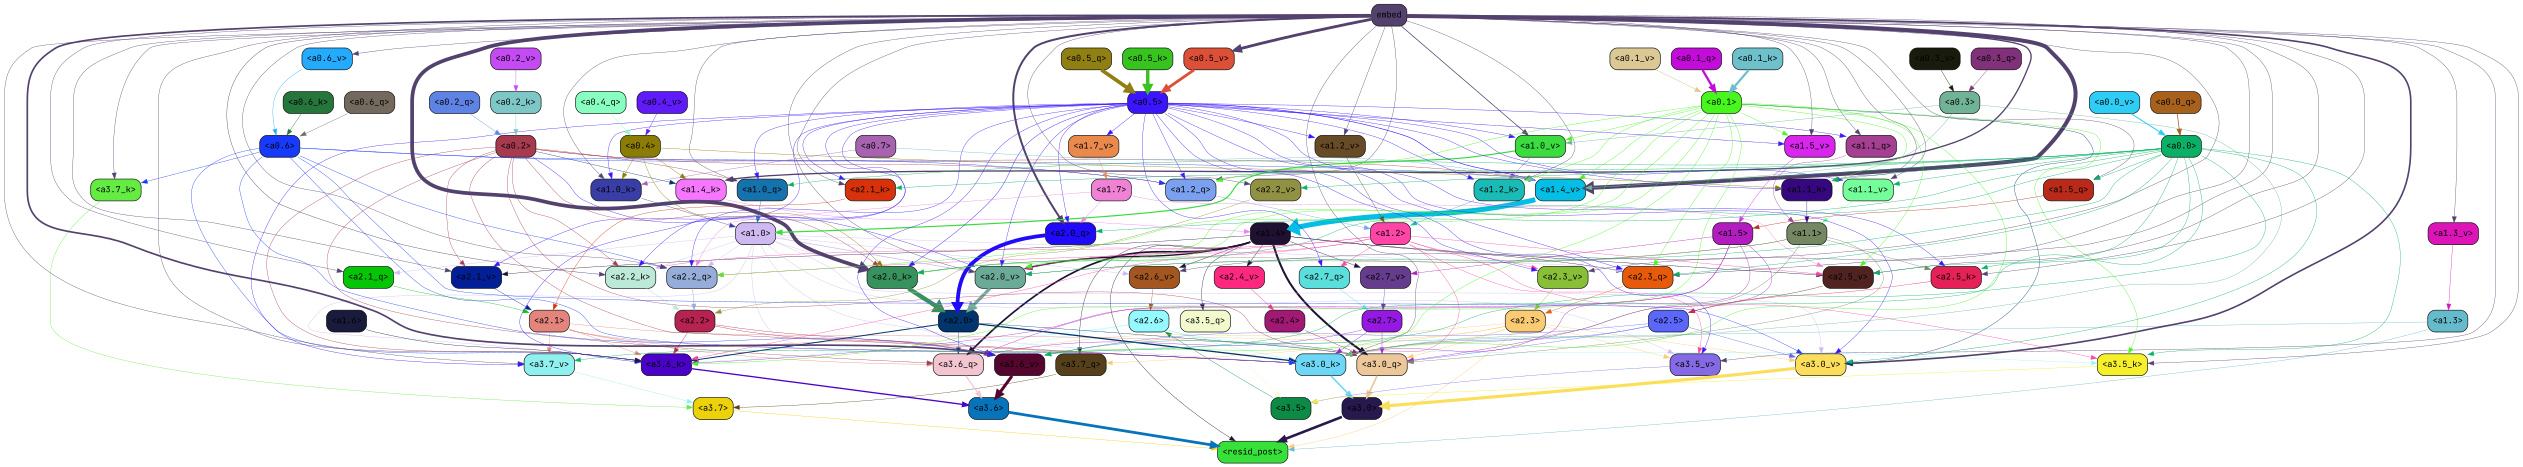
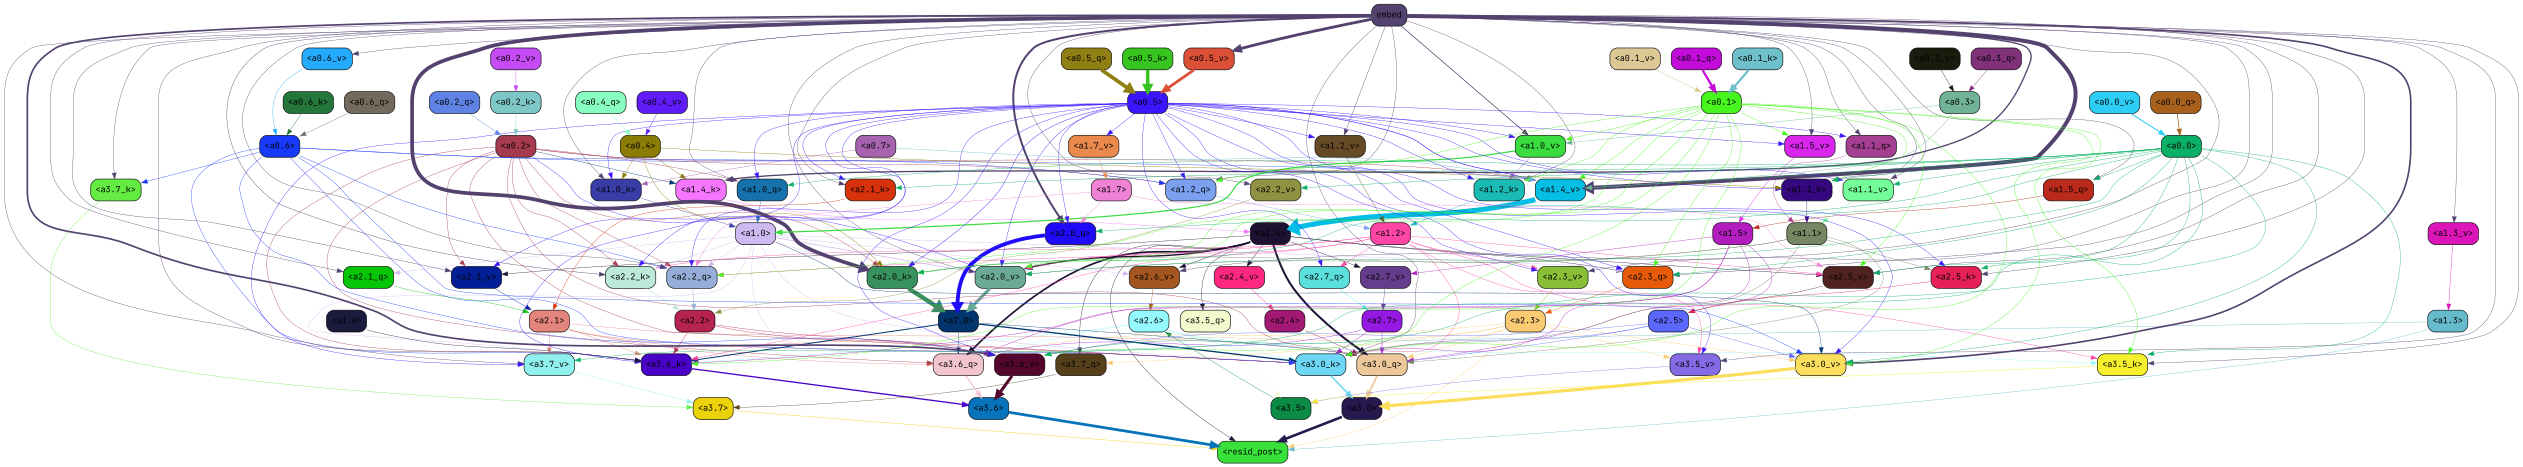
edge "<a0.1>" -> "<a3.0_v>": color #02356e -> #46f61d
edge "<a0.2>" -> "<a2.2_q>": added
edge "<a1.0>" -> "<a3.0_v>": color #cfb9f1 -> #02356e
edge "<a0.3>" -> "<a3.0_k>": removed
edge "<a1.0>" -> "<a3.5_v>": removed
